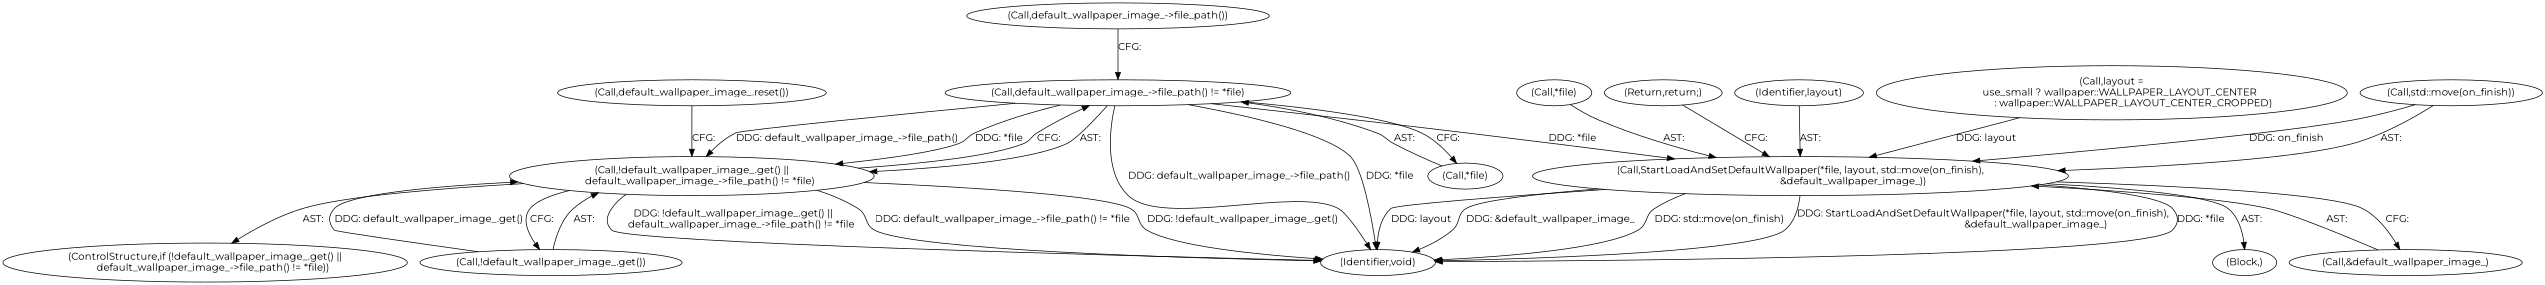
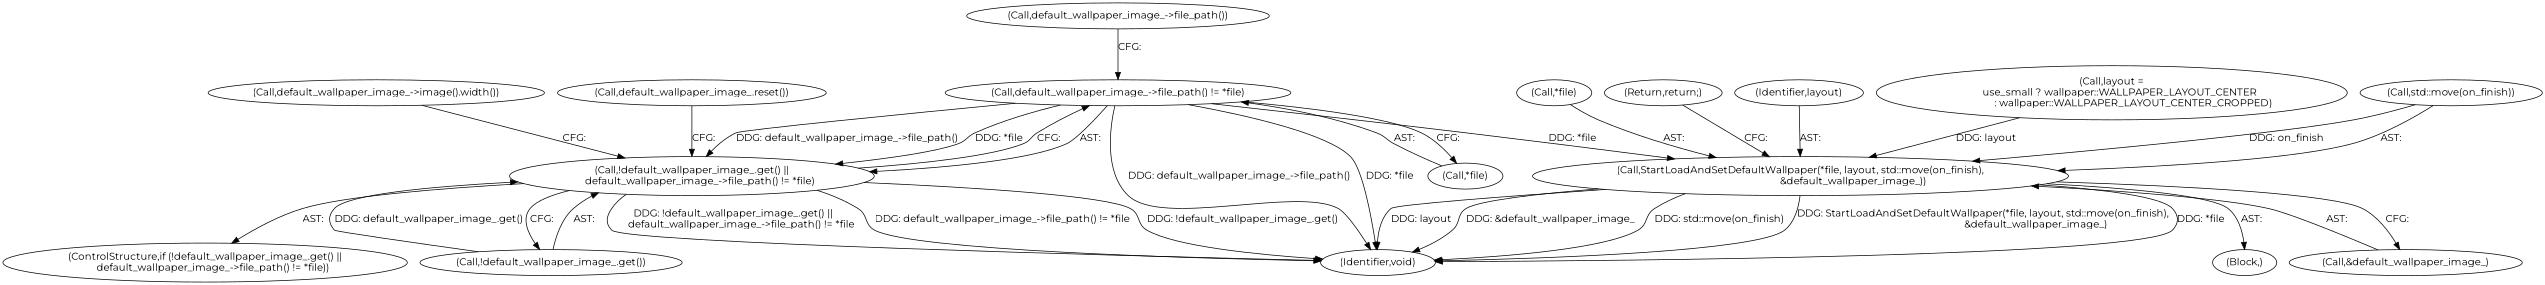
node "(Call,default_wallpaper_image_->image().width())": added
